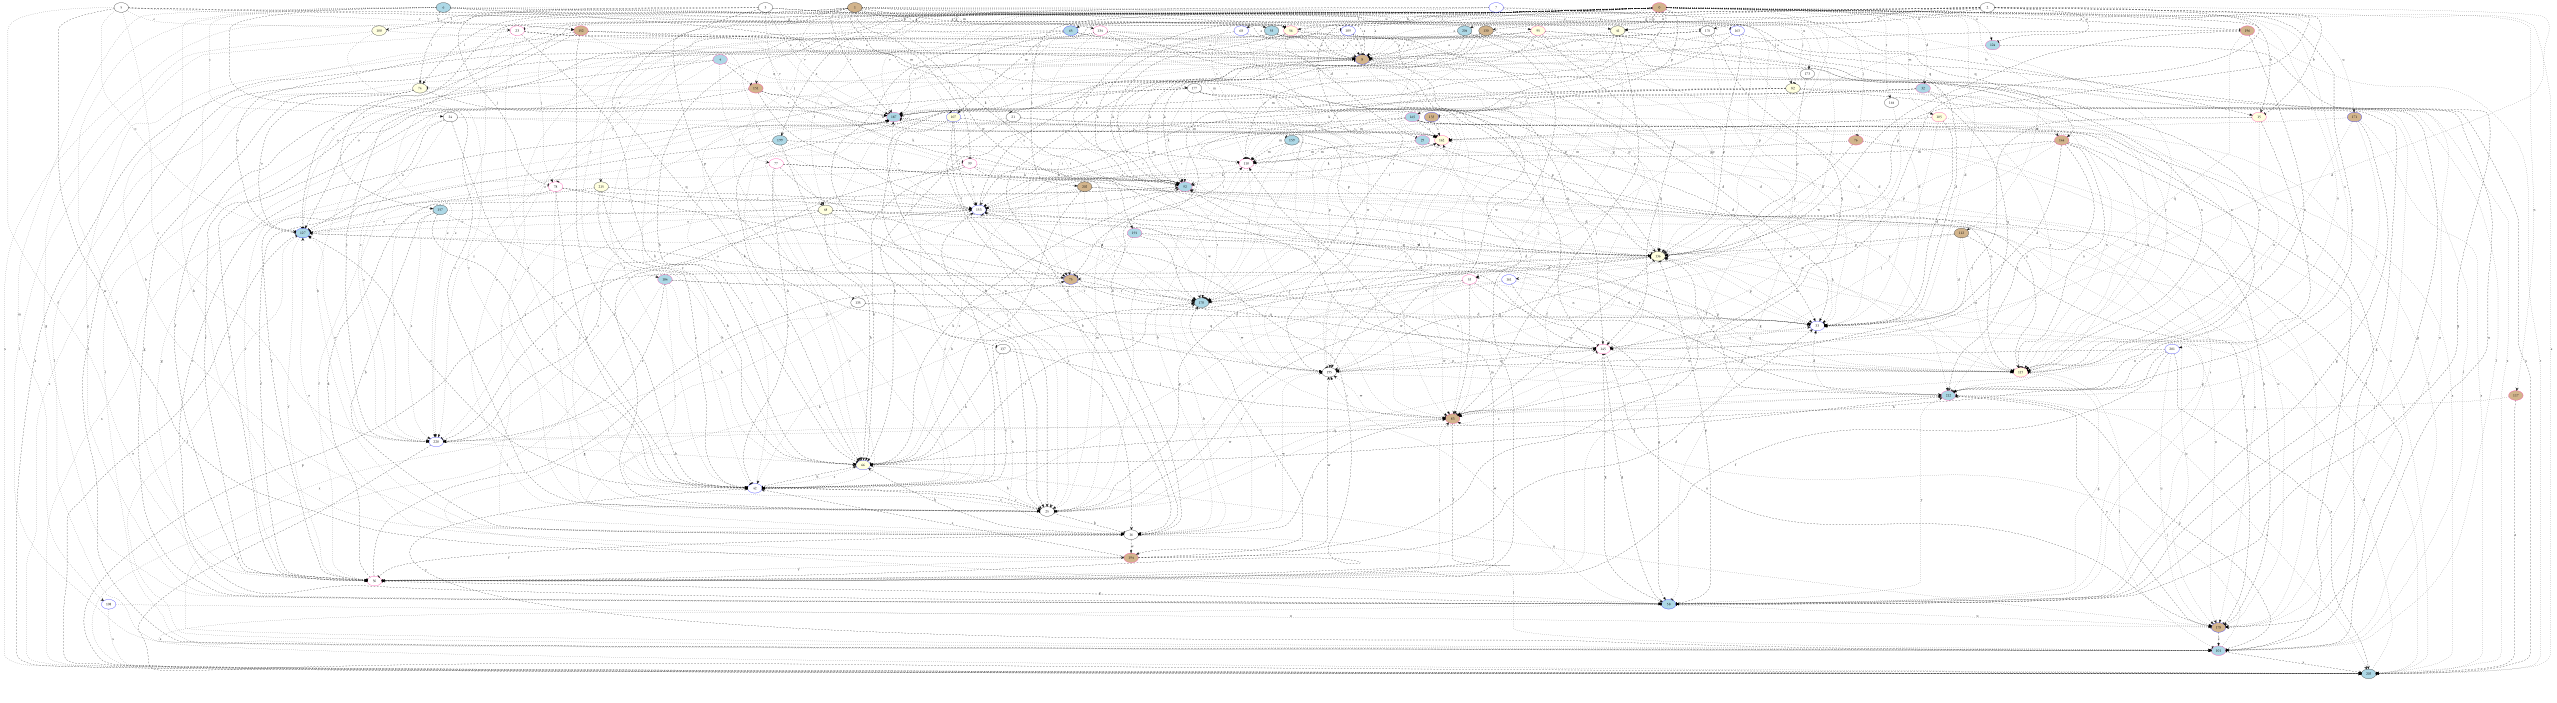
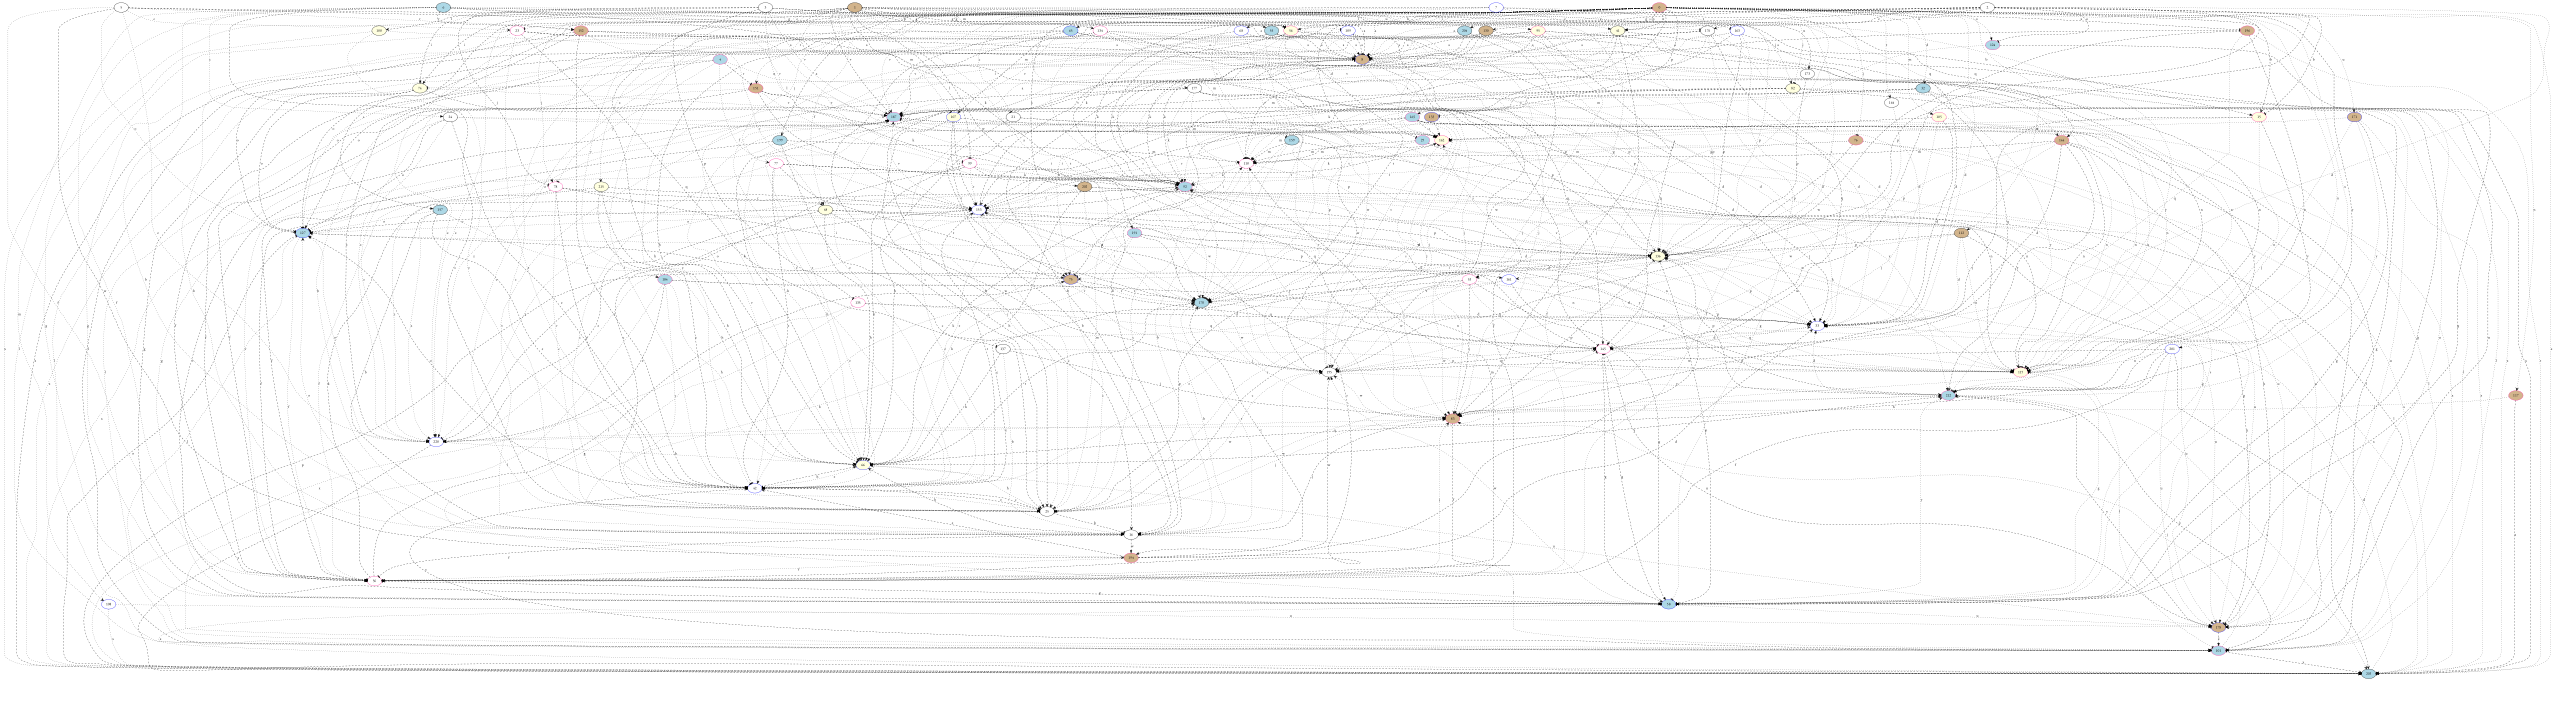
edge "1" -> "173": style dotted -> dashed
node "32": color deeppink -> black
edge "191" -> "136": now "191" -> "161"
node "135": color black -> deeppink
